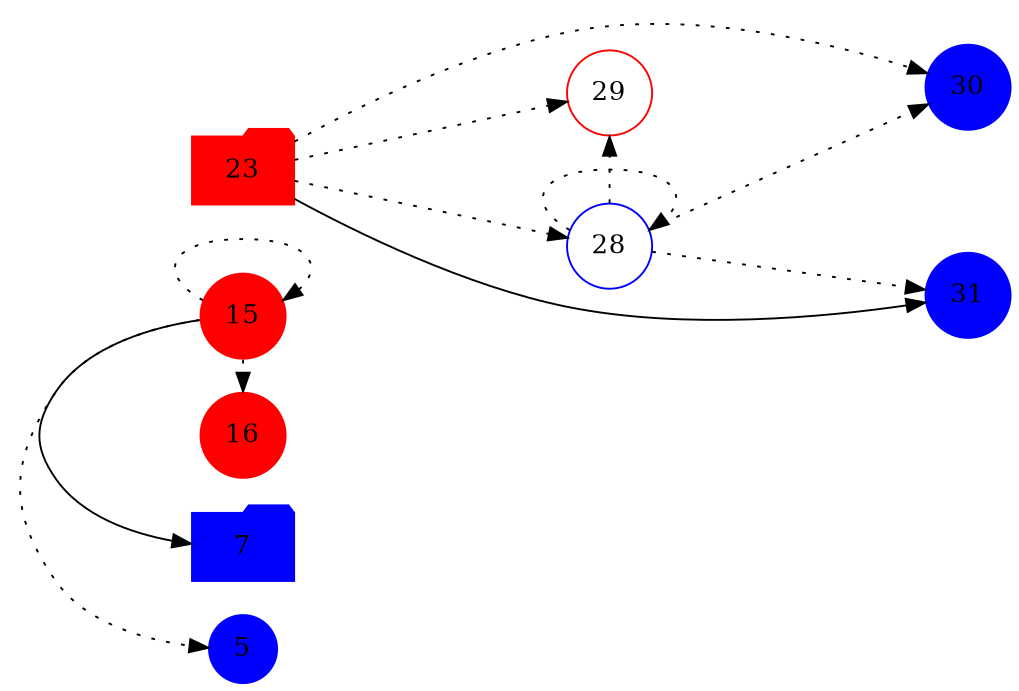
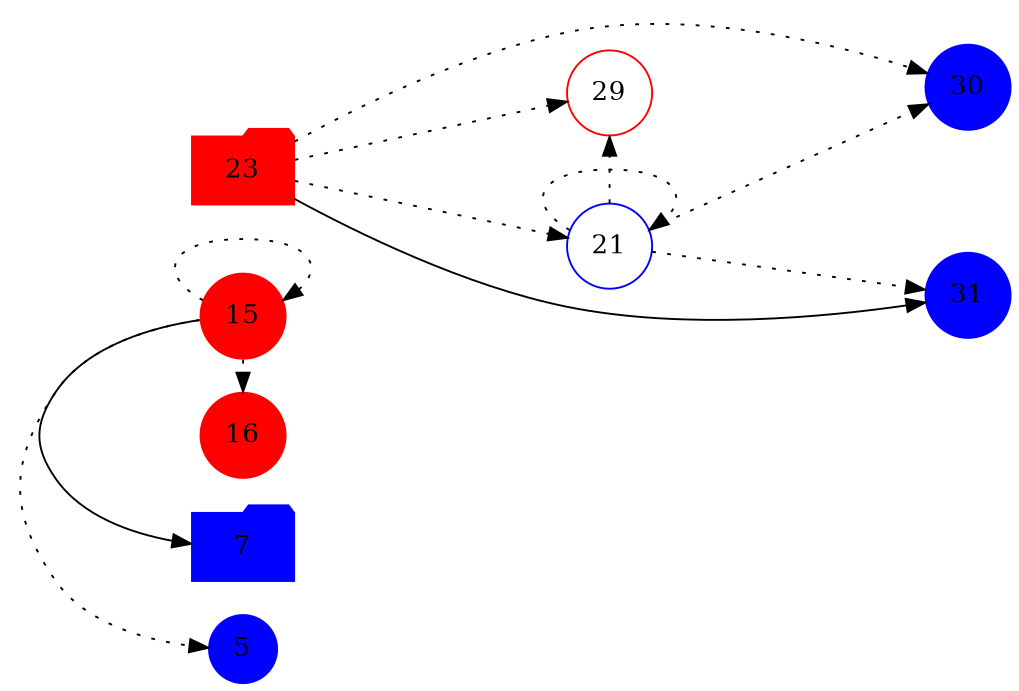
node "28": label "28" -> "21"
